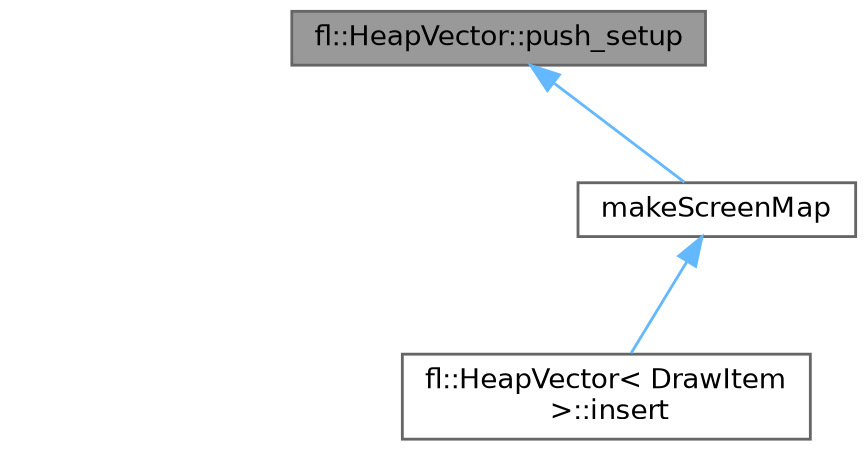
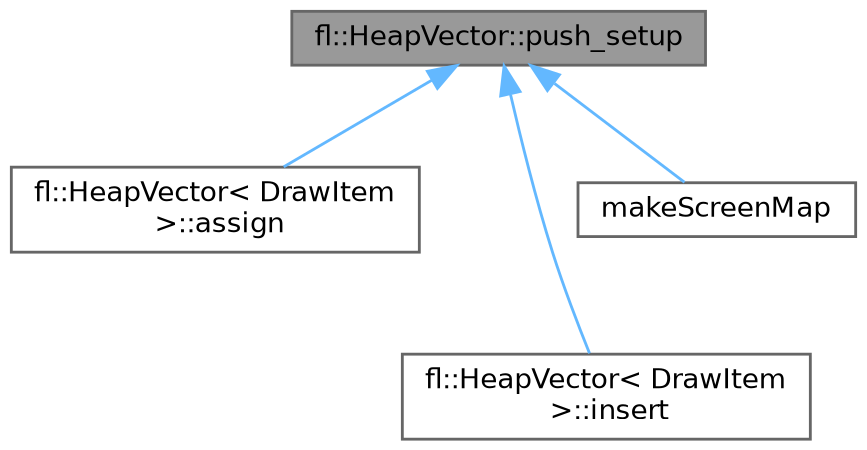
node "fl::HeapVector< DrawItem >::assign": added
edge "fl::HeapVector< DrawItem >::insert" -> "makeScreenMap": now "fl::HeapVector< DrawItem >::insert" -> "fl::HeapVector::push_setup"
